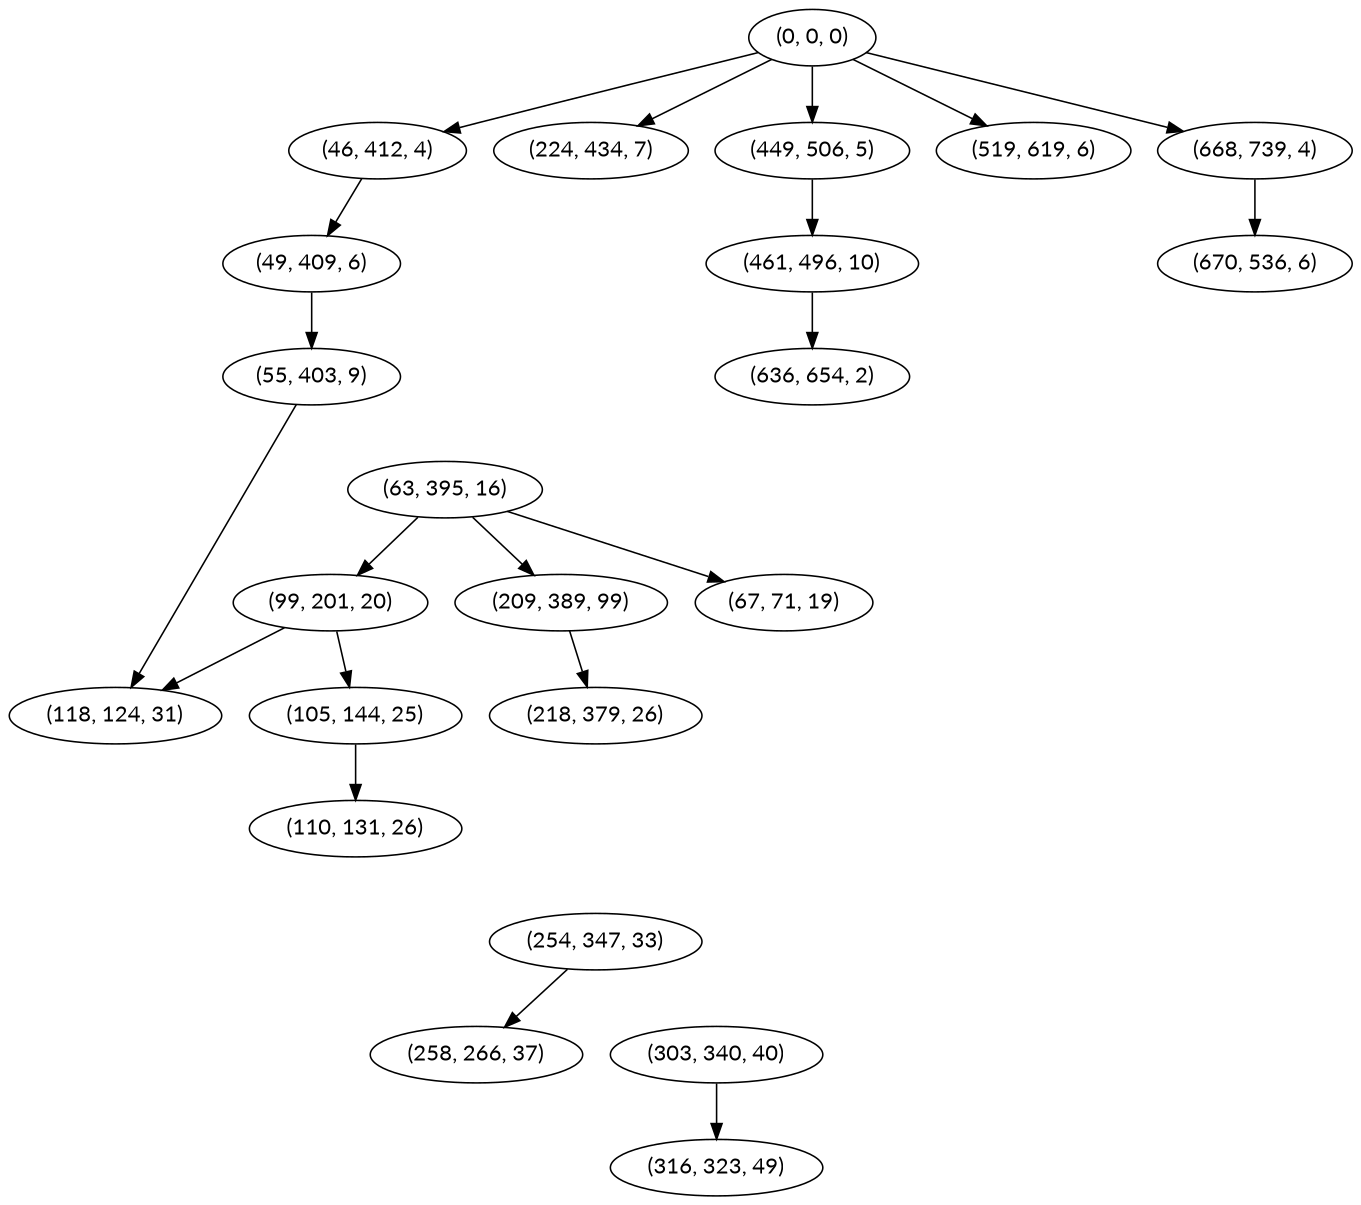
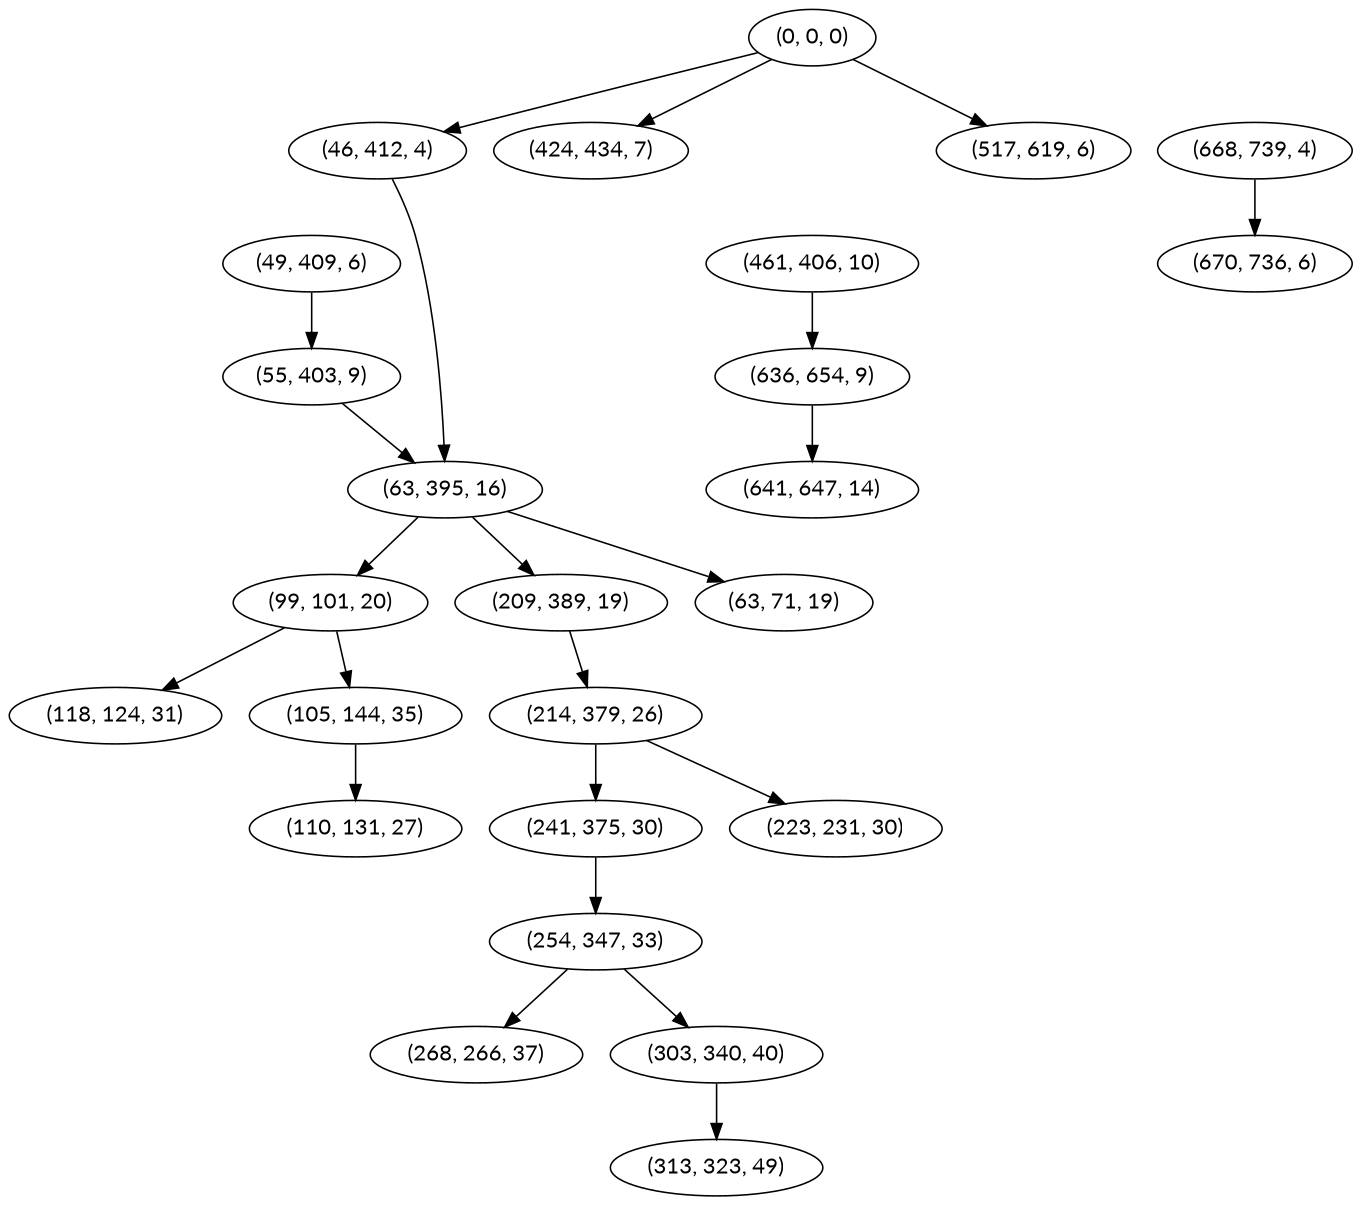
edge "(0, 0, 0)" -> "(668, 739, 4)": removed
node "(224, 434, 7)": label "(224, 434, 7)" -> "(424, 434, 7)"
node "(449, 506, 5)": removed
node "(519, 619, 6)": label "(519, 619, 6)" -> "(517, 619, 6)"
edge "(46, 412, 4)" -> "(49, 409, 6)": now "(46, 412, 4)" -> "(63, 395, 16)"
node "(461, 496, 10)": label "(461, 496, 10)" -> "(461, 406, 10)"
node "(670, 536, 6)": label "(670, 536, 6)" -> "(670, 736, 6)"
node "(636, 654, 2)": label "(636, 654, 2)" -> "(636, 654, 9)"
node "(641, 647, 14)": added
edge "(55, 403, 9)" -> "(118, 124, 31)": now "(55, 403, 9)" -> "(63, 395, 16)"
node "(99, 201, 20)": label "(99, 201, 20)" -> "(99, 101, 20)"
node "(209, 389, 99)": label "(209, 389, 99)" -> "(209, 389, 19)"
node "(67, 71, 19)": label "(67, 71, 19)" -> "(63, 71, 19)"
node "(105, 144, 25)": label "(105, 144, 25)" -> "(105, 144, 35)"
node "(218, 379, 26)": label "(218, 379, 26)" -> "(214, 379, 26)"
node "(110, 131, 26)": label "(110, 131, 26)" -> "(110, 131, 27)"
node "(241, 375, 30)": added
node "(223, 231, 30)": added
edge "(254, 347, 33)" -> "(303, 340, 40)": added
node "(258, 266, 37)": label "(258, 266, 37)" -> "(268, 266, 37)"
node "(316, 323, 49)": label "(316, 323, 49)" -> "(313, 323, 49)"
